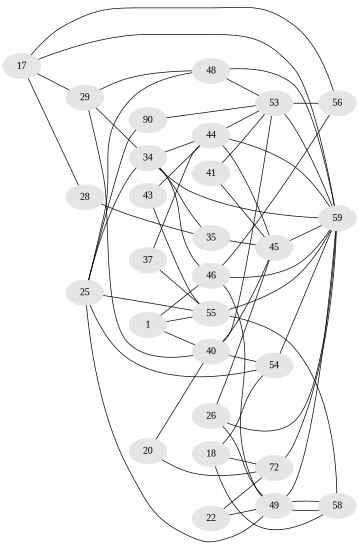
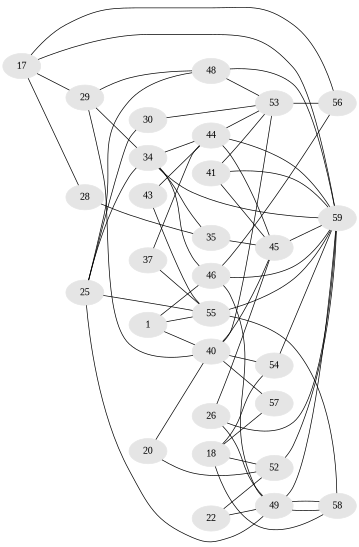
node "90": label "90" -> "30"
edge "53" -- "59": now "41" -- "59"
edge "25" -- "54": removed
node "57": added
node "72": label "72" -> "52"
